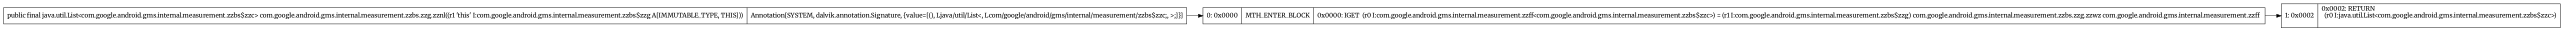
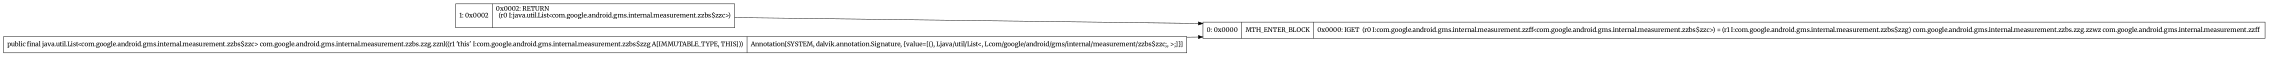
edge "0: 0x0000" -> "1: 0x0002": reversed
